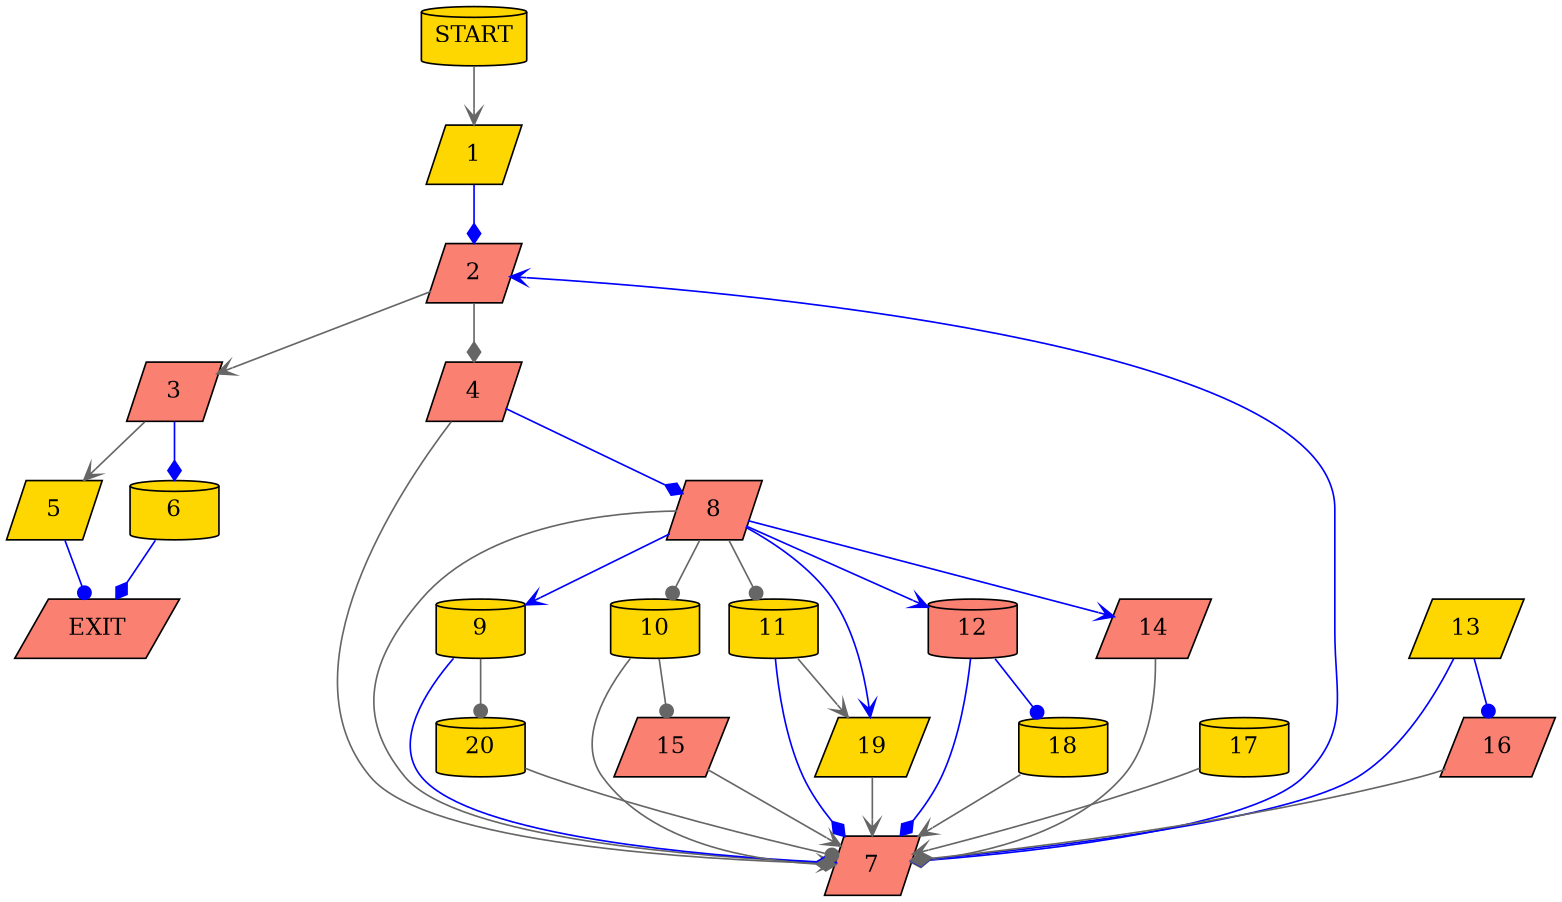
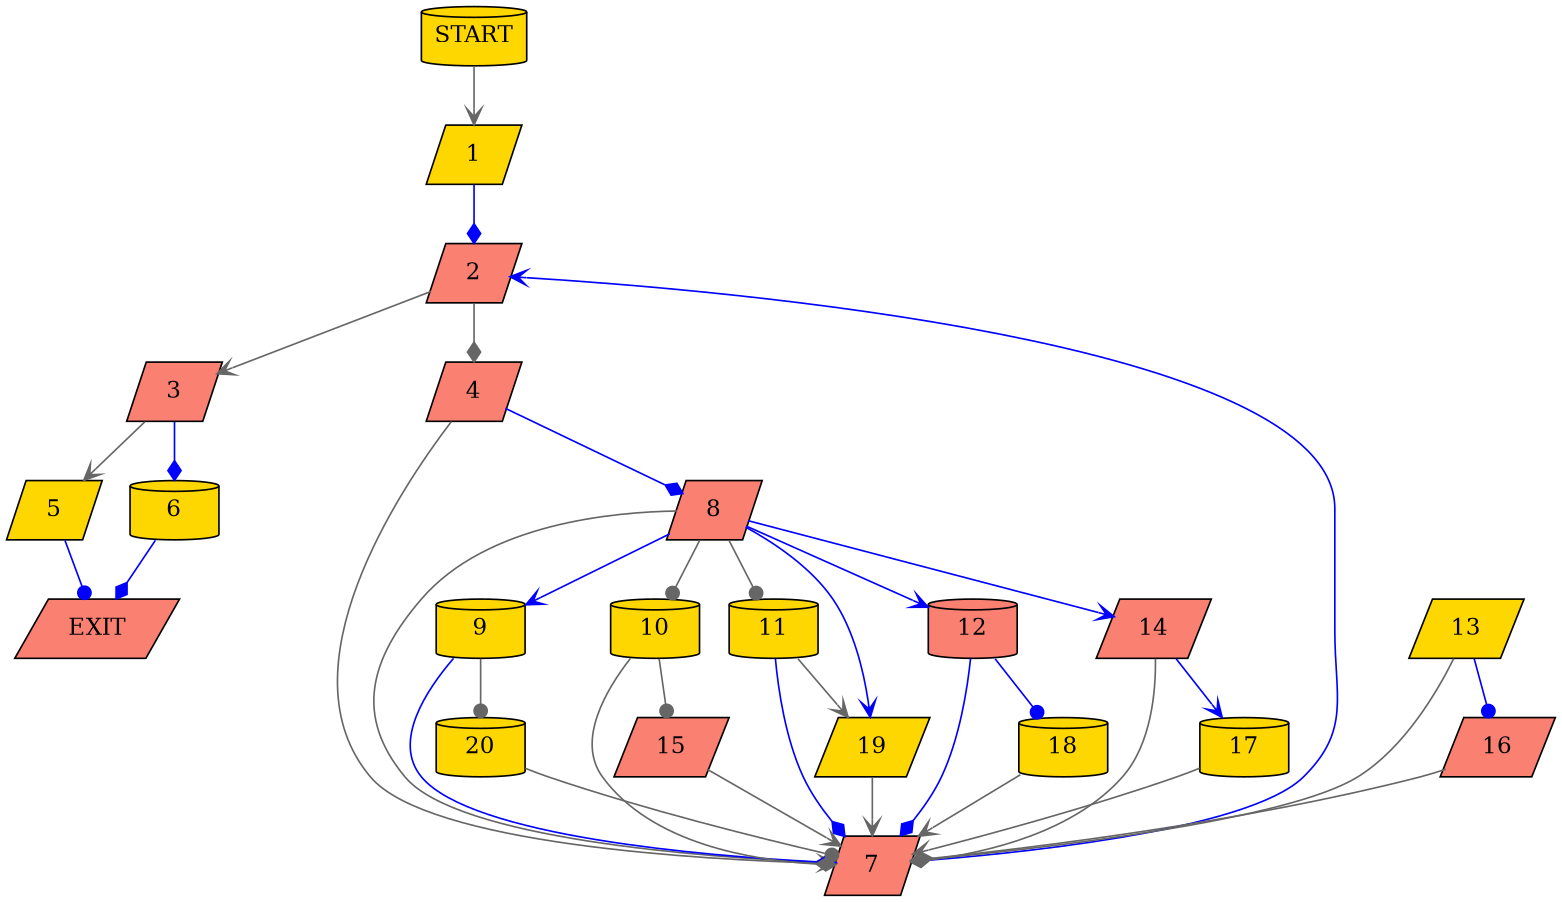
edge "14" -> "17": added
edge "13" -> "7": color blue -> gray40
